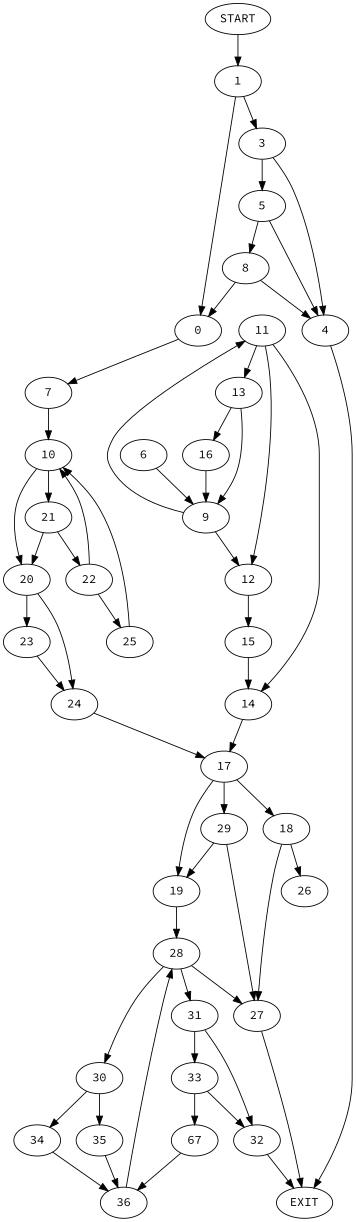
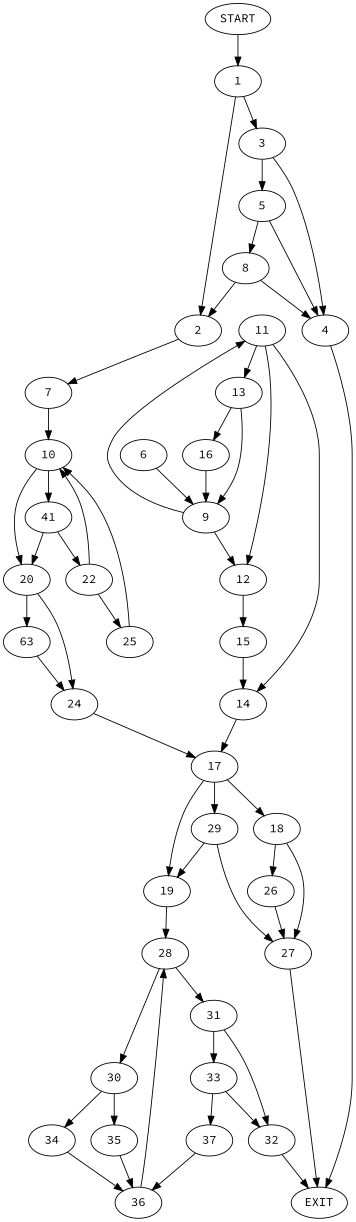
node "0": label "0" -> "2"
node "21": label "21" -> "41"
node "23": label "23" -> "63"
edge "28" -> "27": now "26" -> "27"
node "67": label "67" -> "37"
